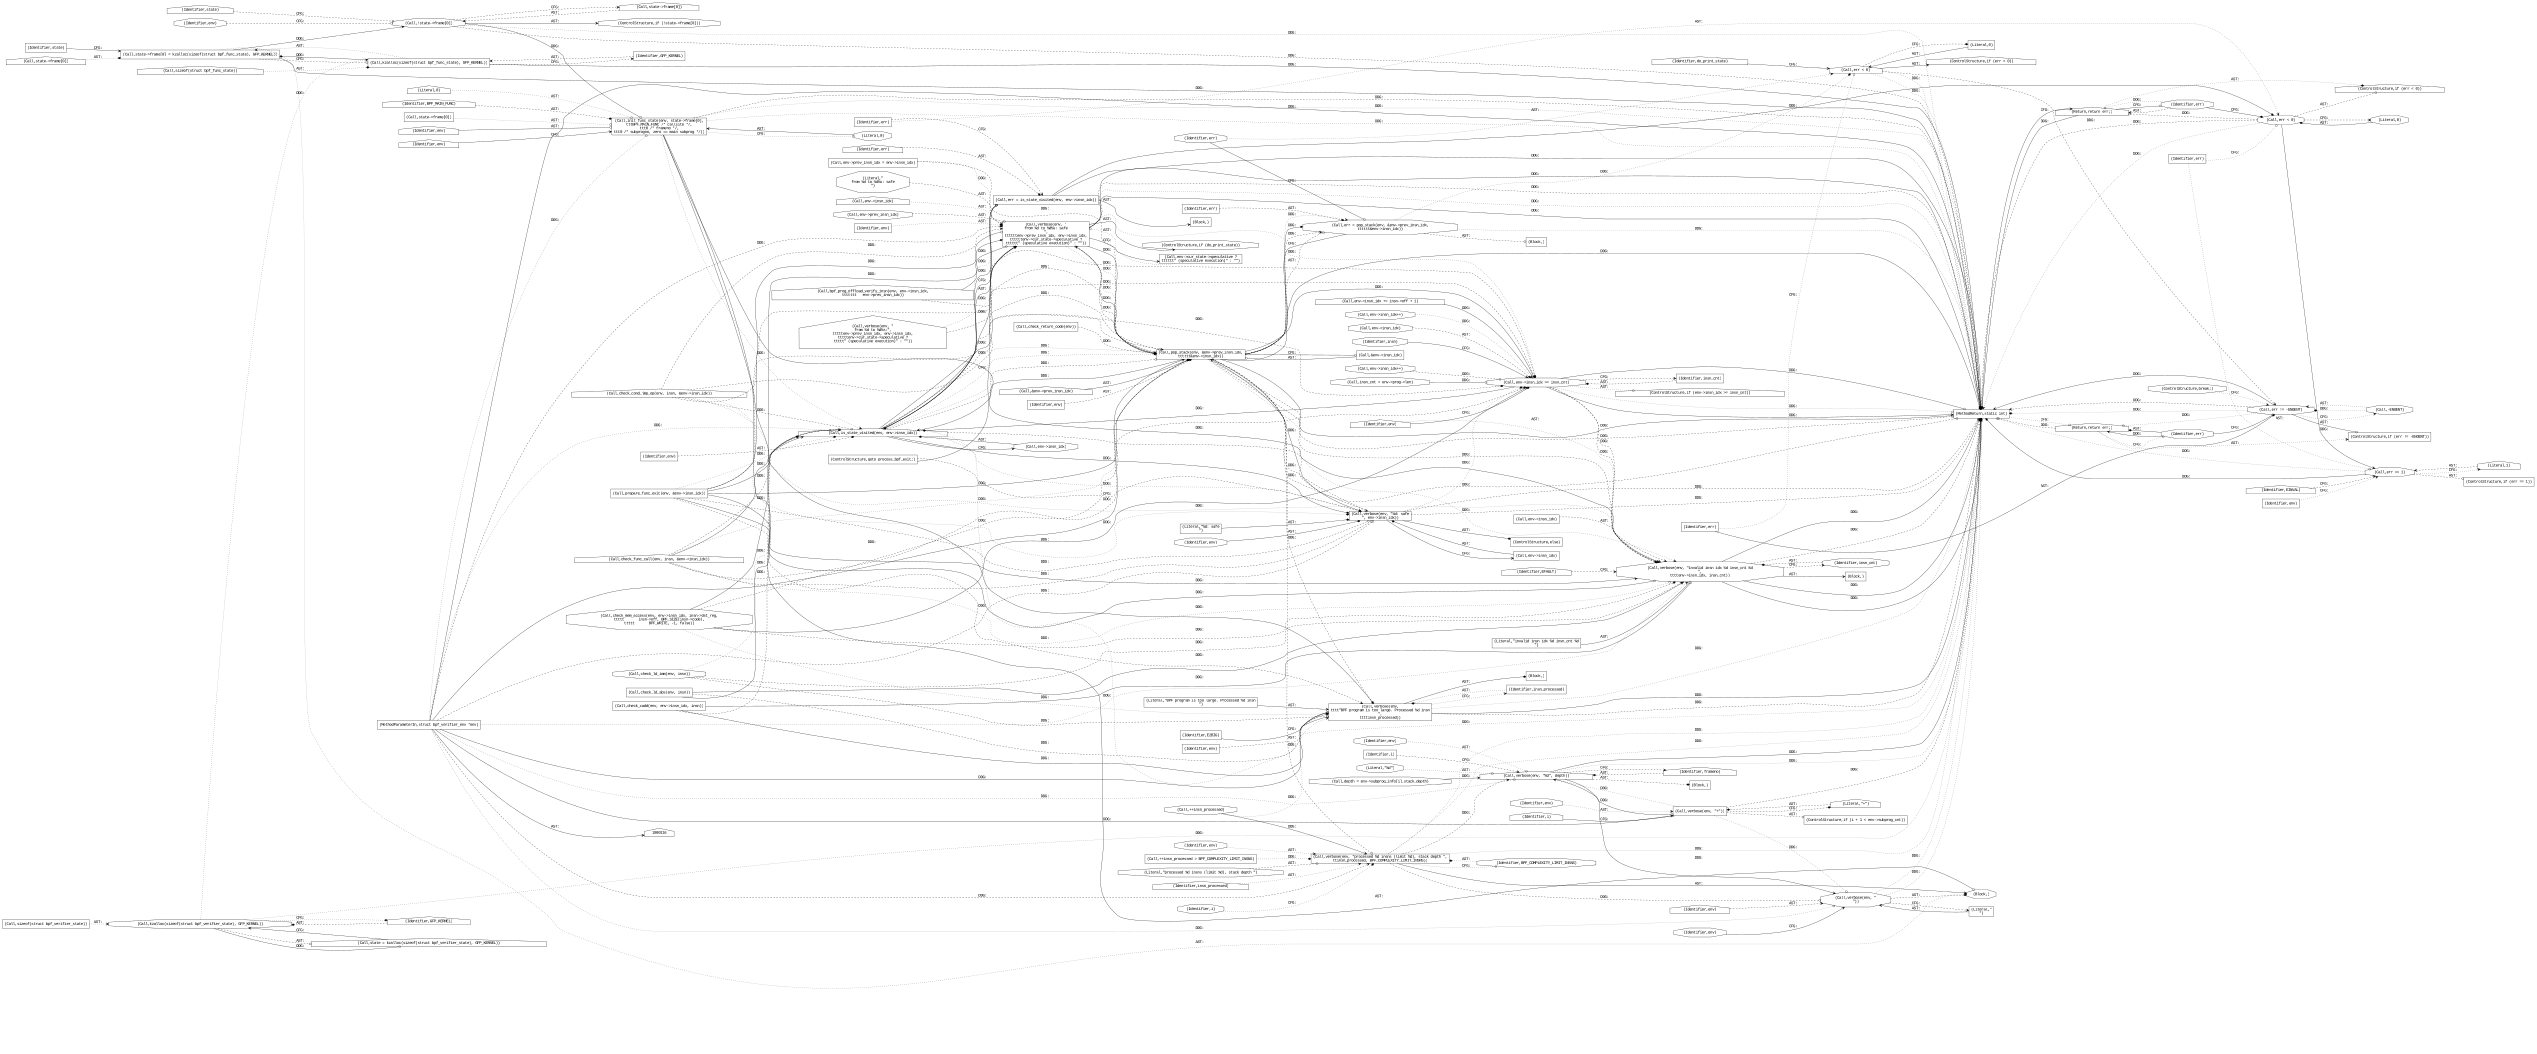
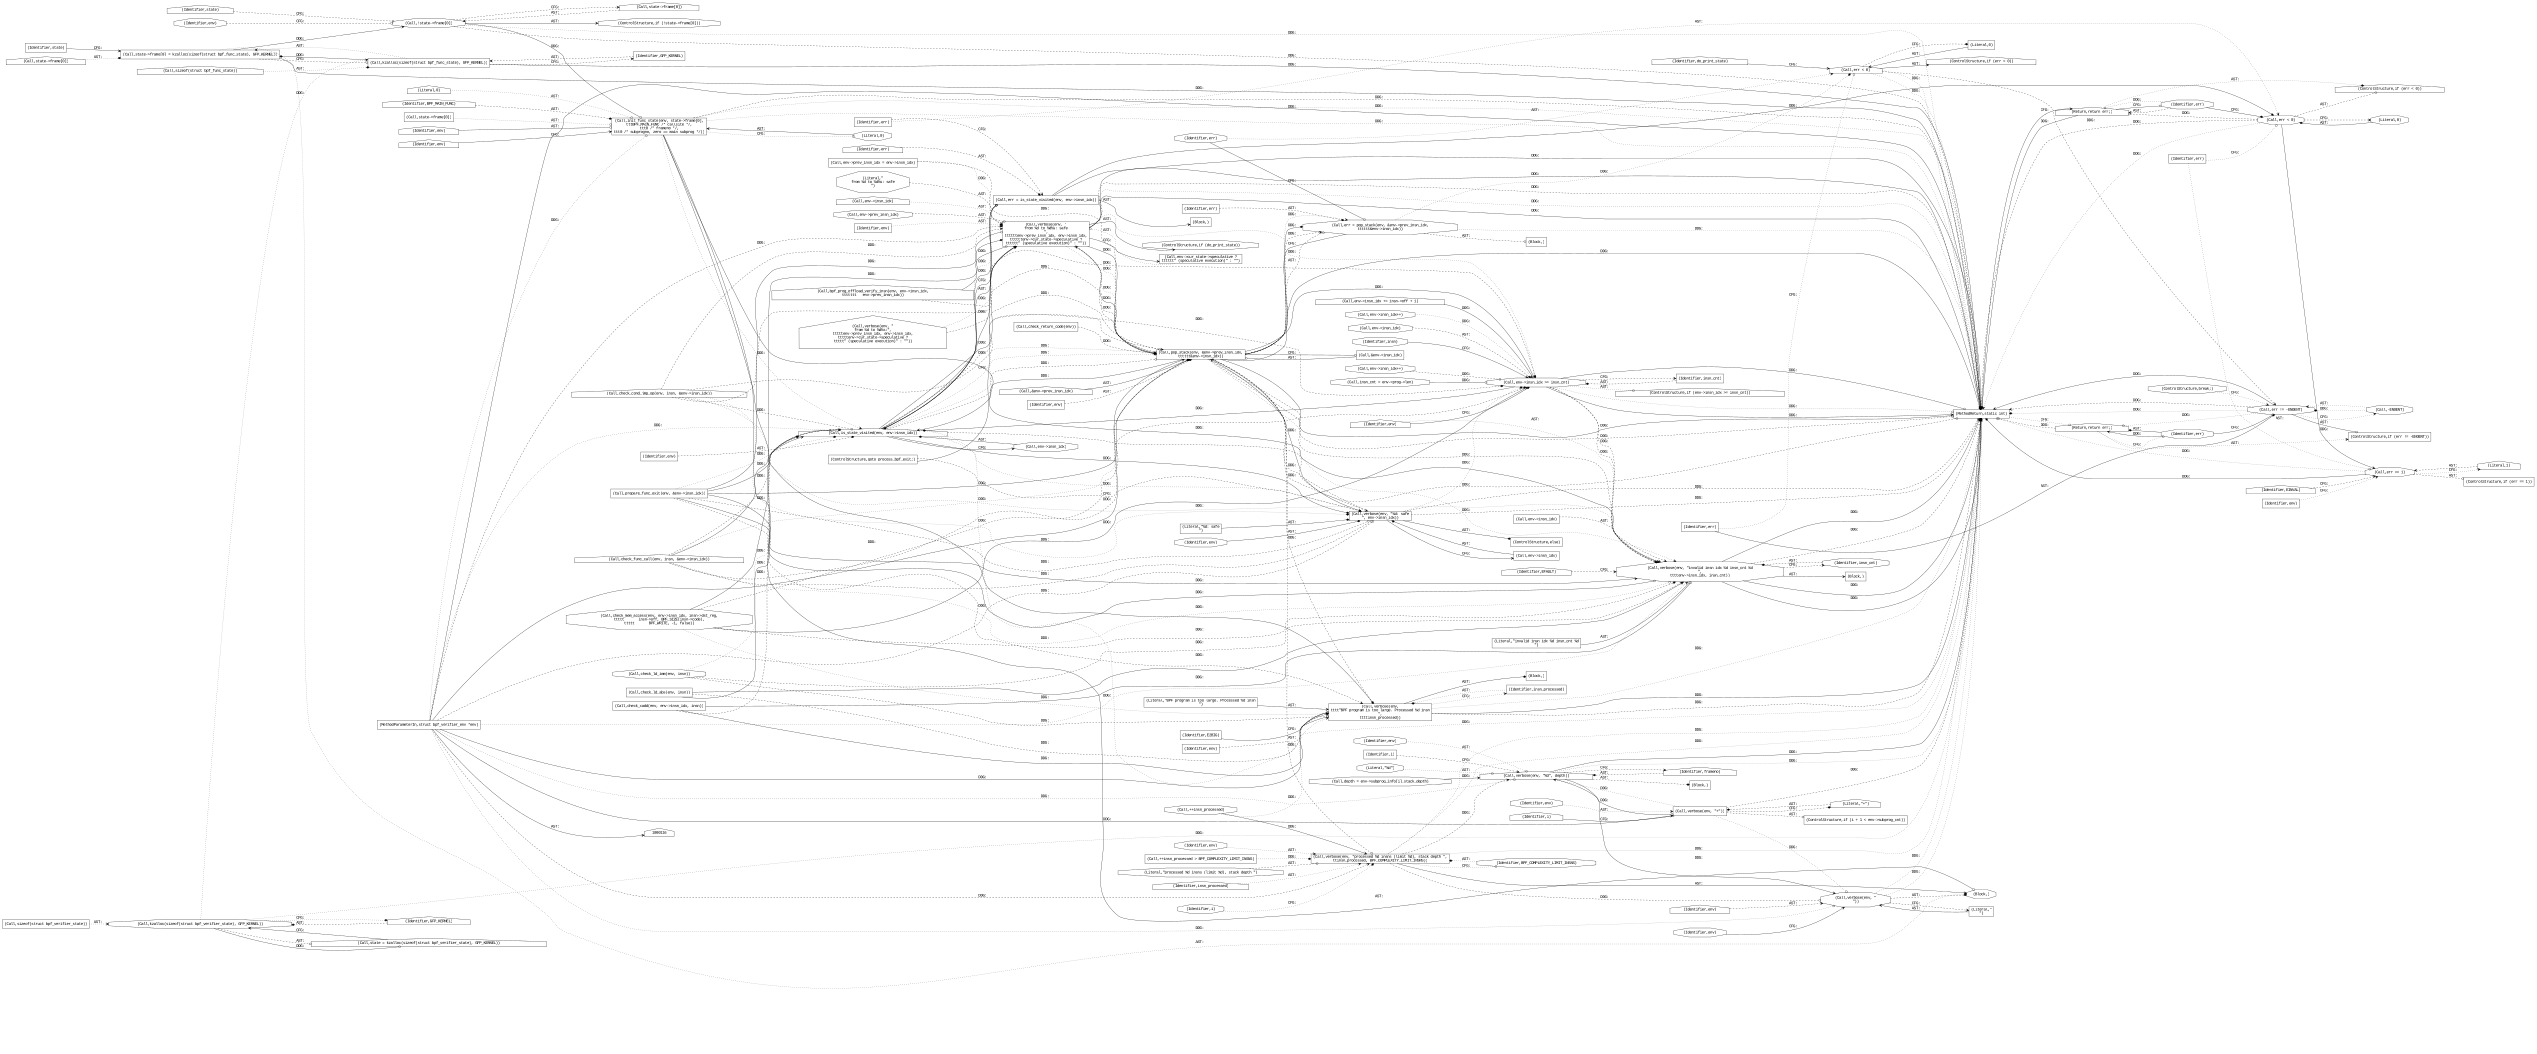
edge "(Call,prepare_func_exit(env, &env->insn_idx))" -> "(Call,env->insn_idx >= insn_cnt)": removed, label "DDG:"
